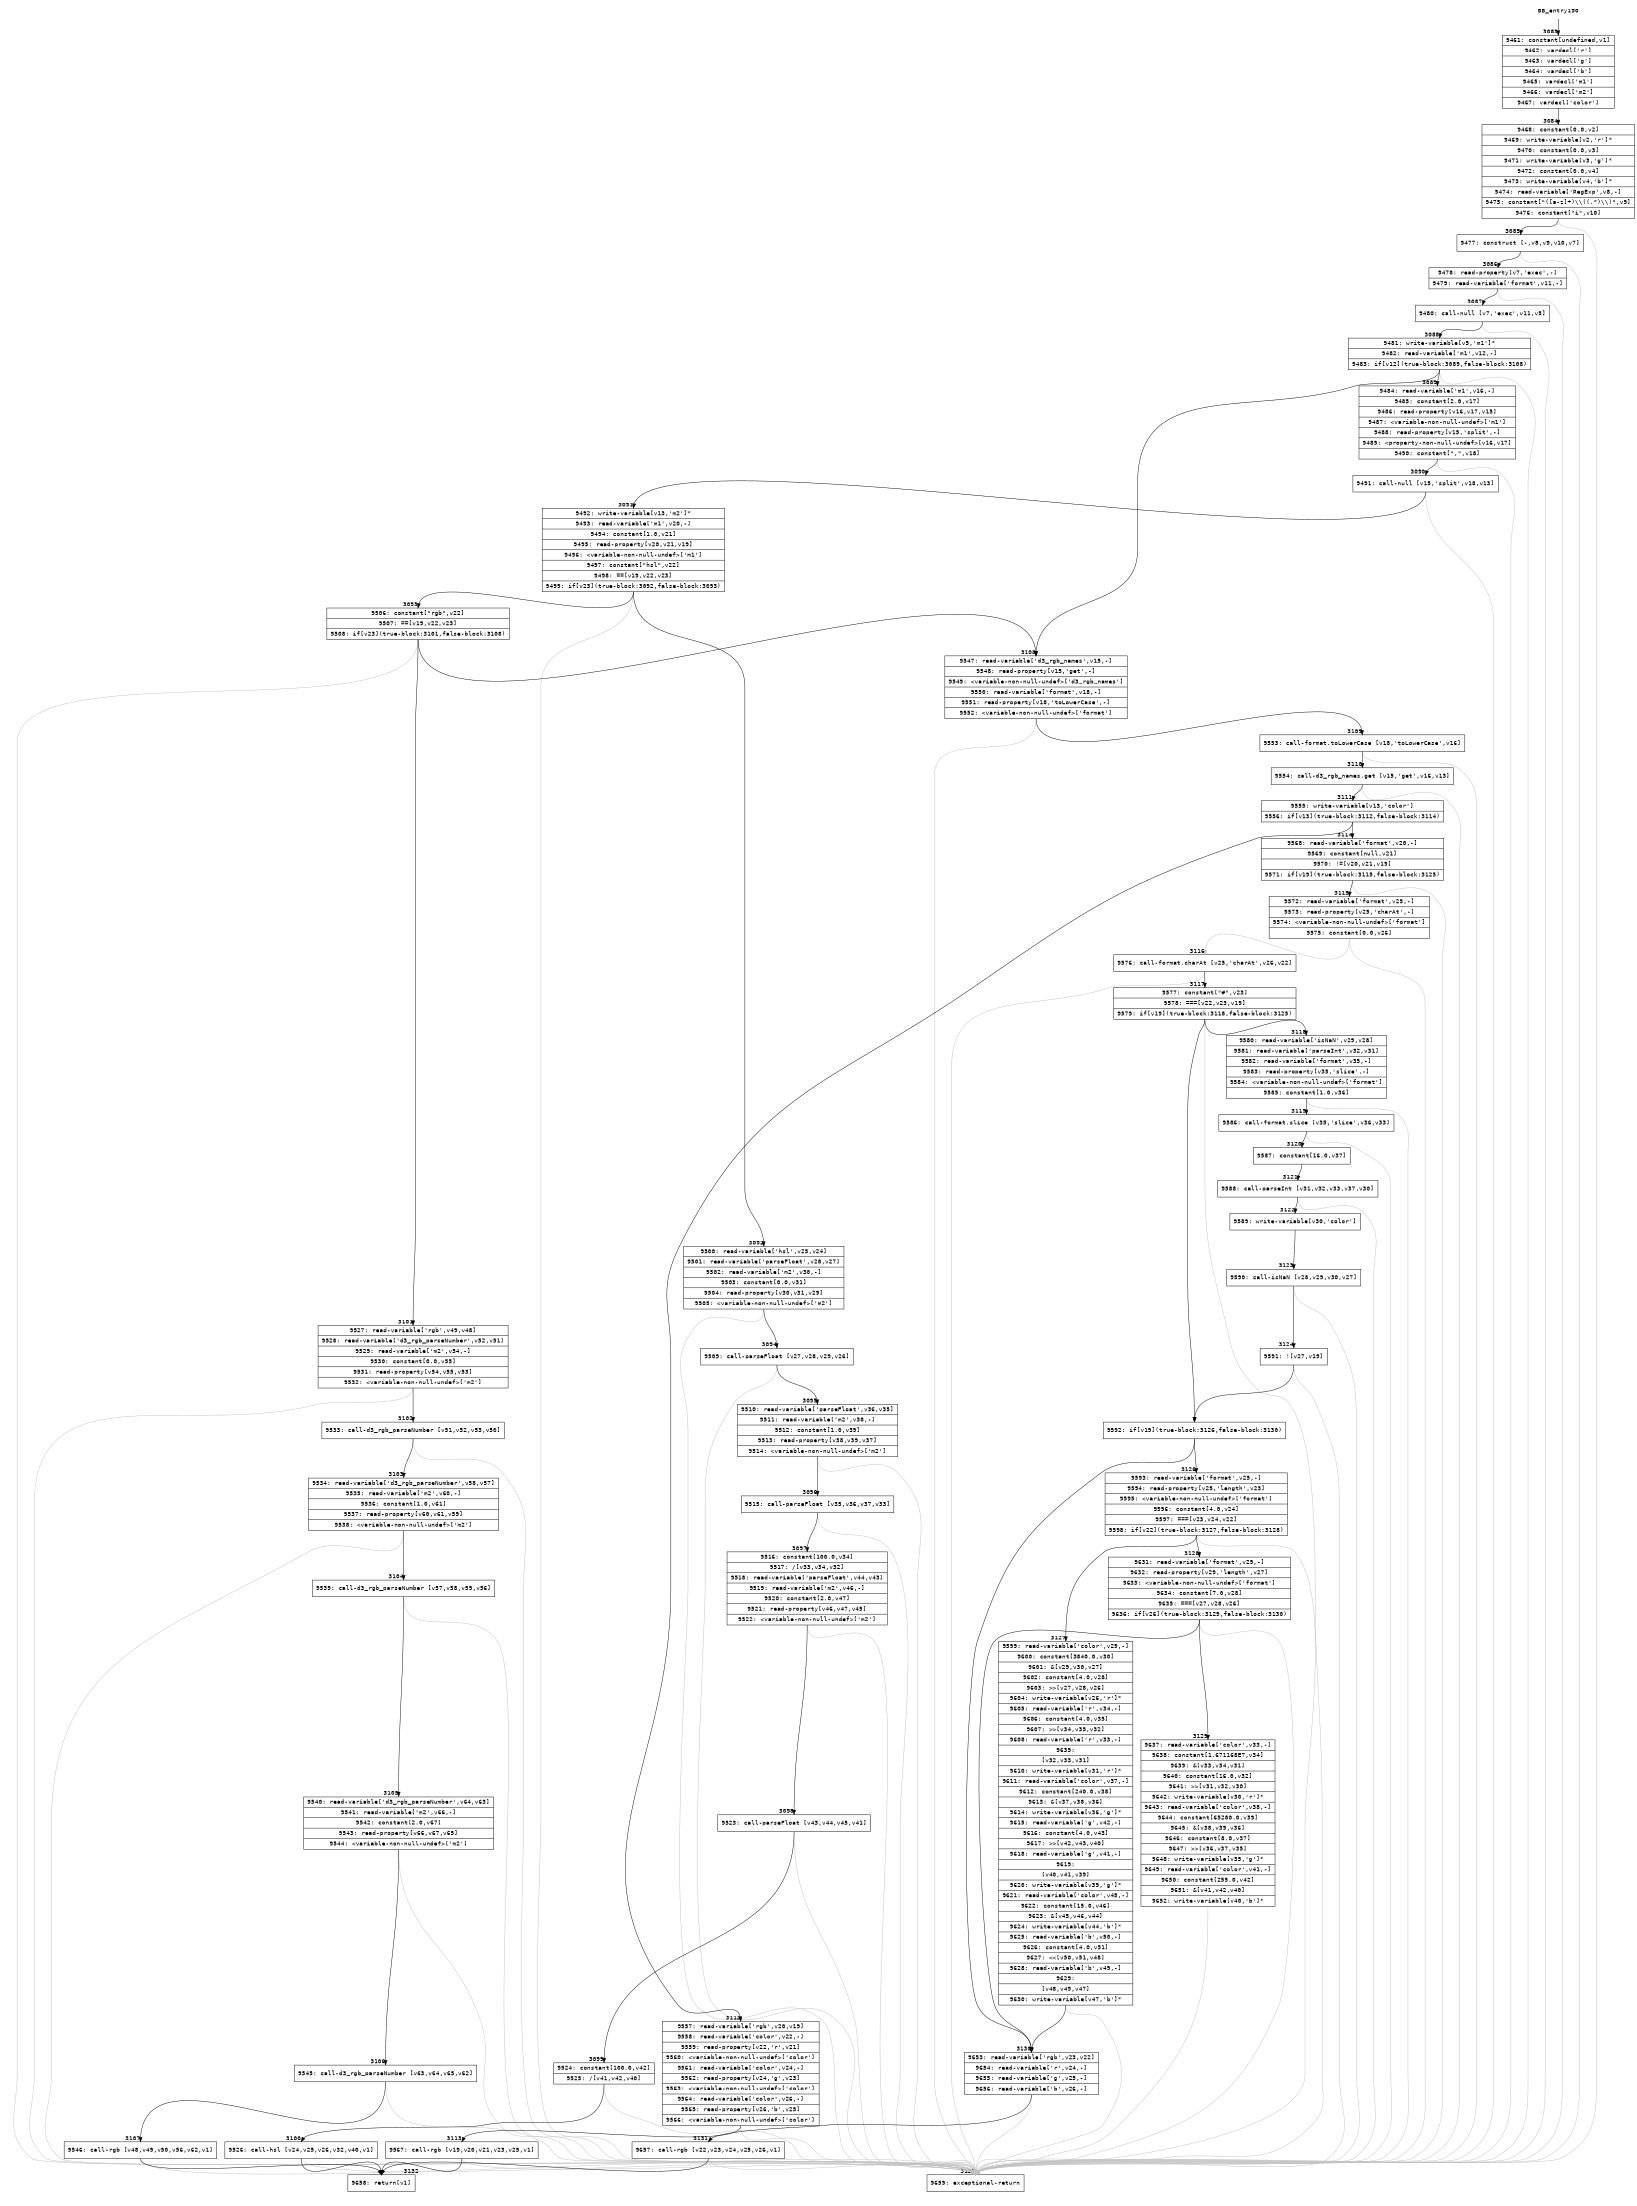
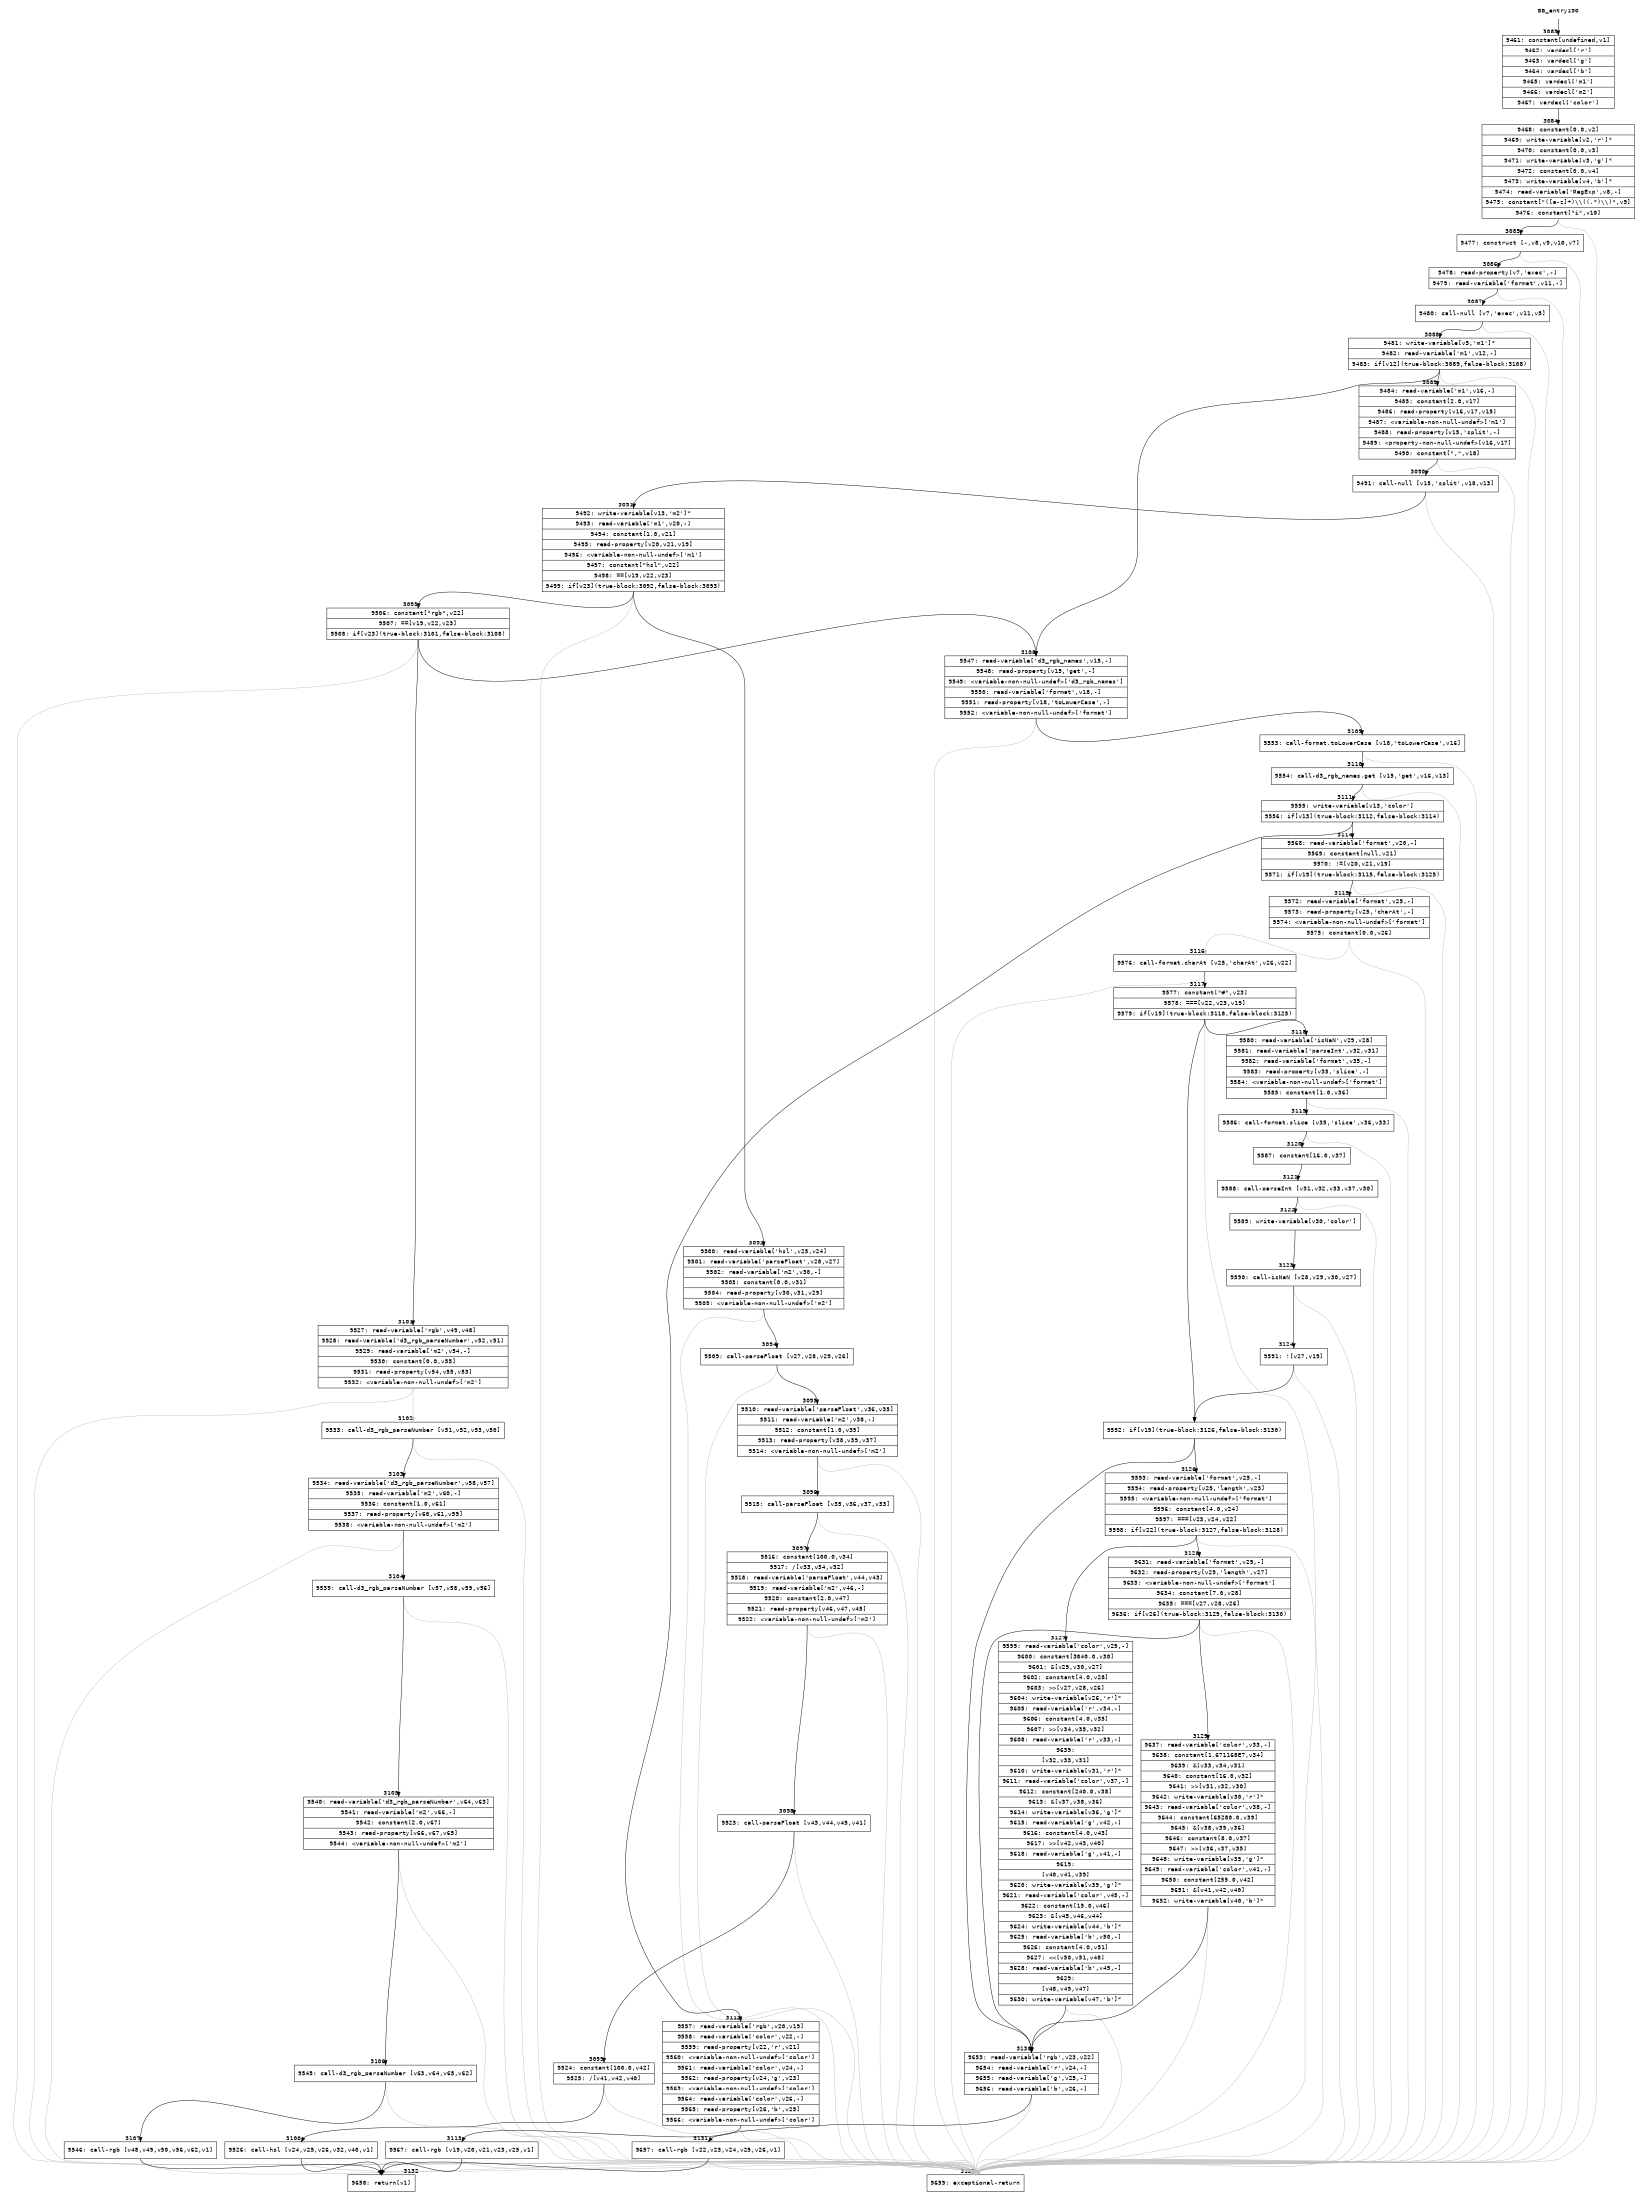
edge "9527: read-variable['rgb',v49,v48]" -> "9533: call-d3_rgb_parseNumber [v51,v52,v53,v50]": color black -> gray
edge "9637: read-variable['color',v33,-]" -> "9653: read-variable['rgb',v23,v22]": added
